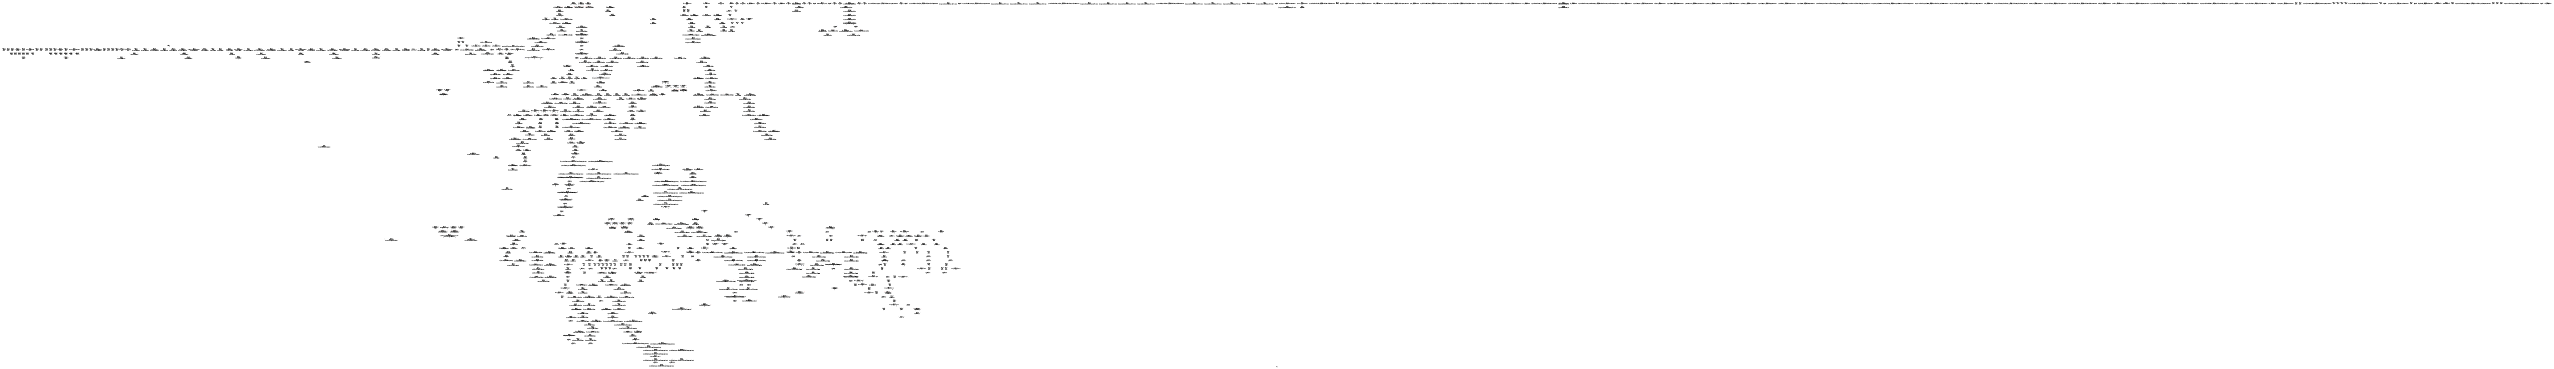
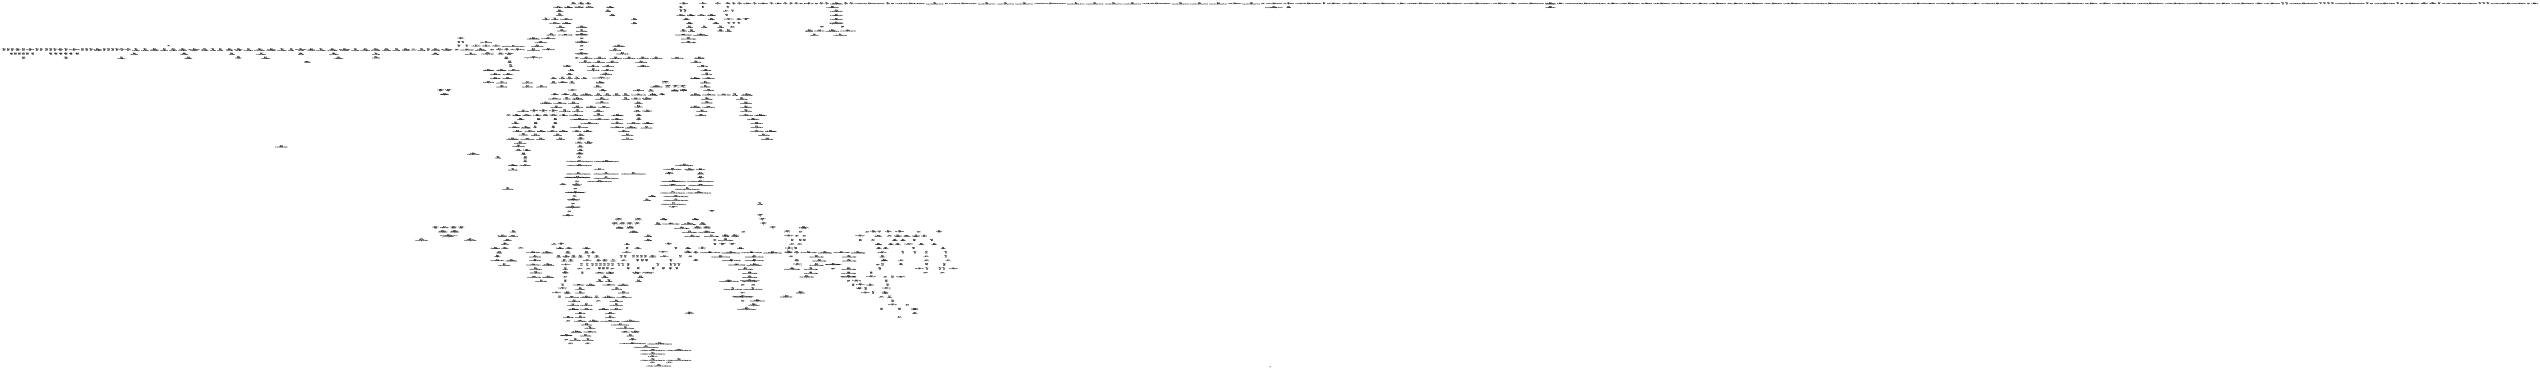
node "NodeID: 1596": added
